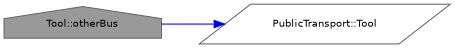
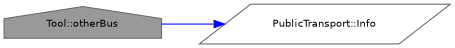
node "PublicTransport::Tool": label "PublicTransport::Tool" -> "PublicTransport::Info"
